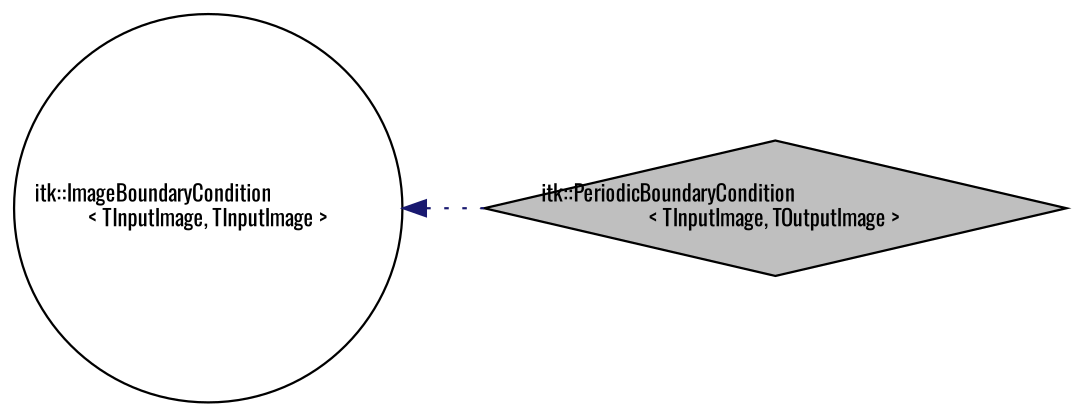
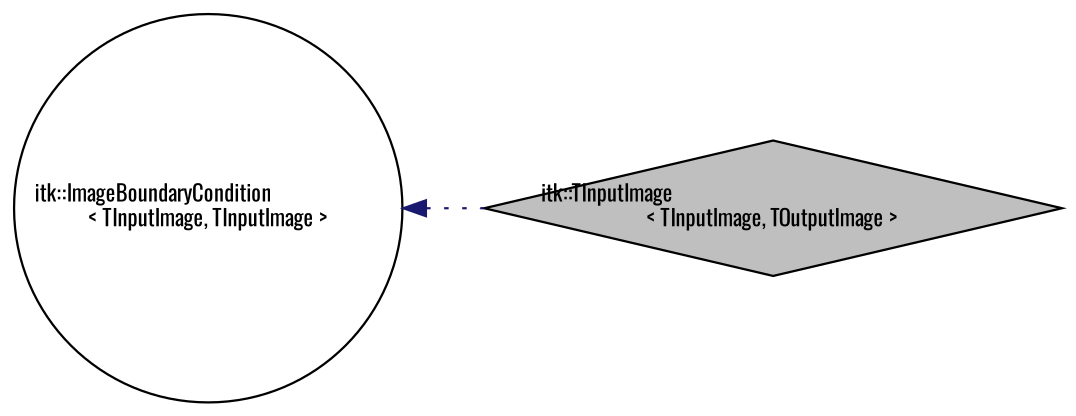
node "itk::PeriodicBoundaryCondition < TInputImage, TOutputImage >": label "itk::PeriodicBoundaryCondition < TInputImage, TOutputImage >" -> "itk::TInputImage < TInputImage, TOutputImage >"
